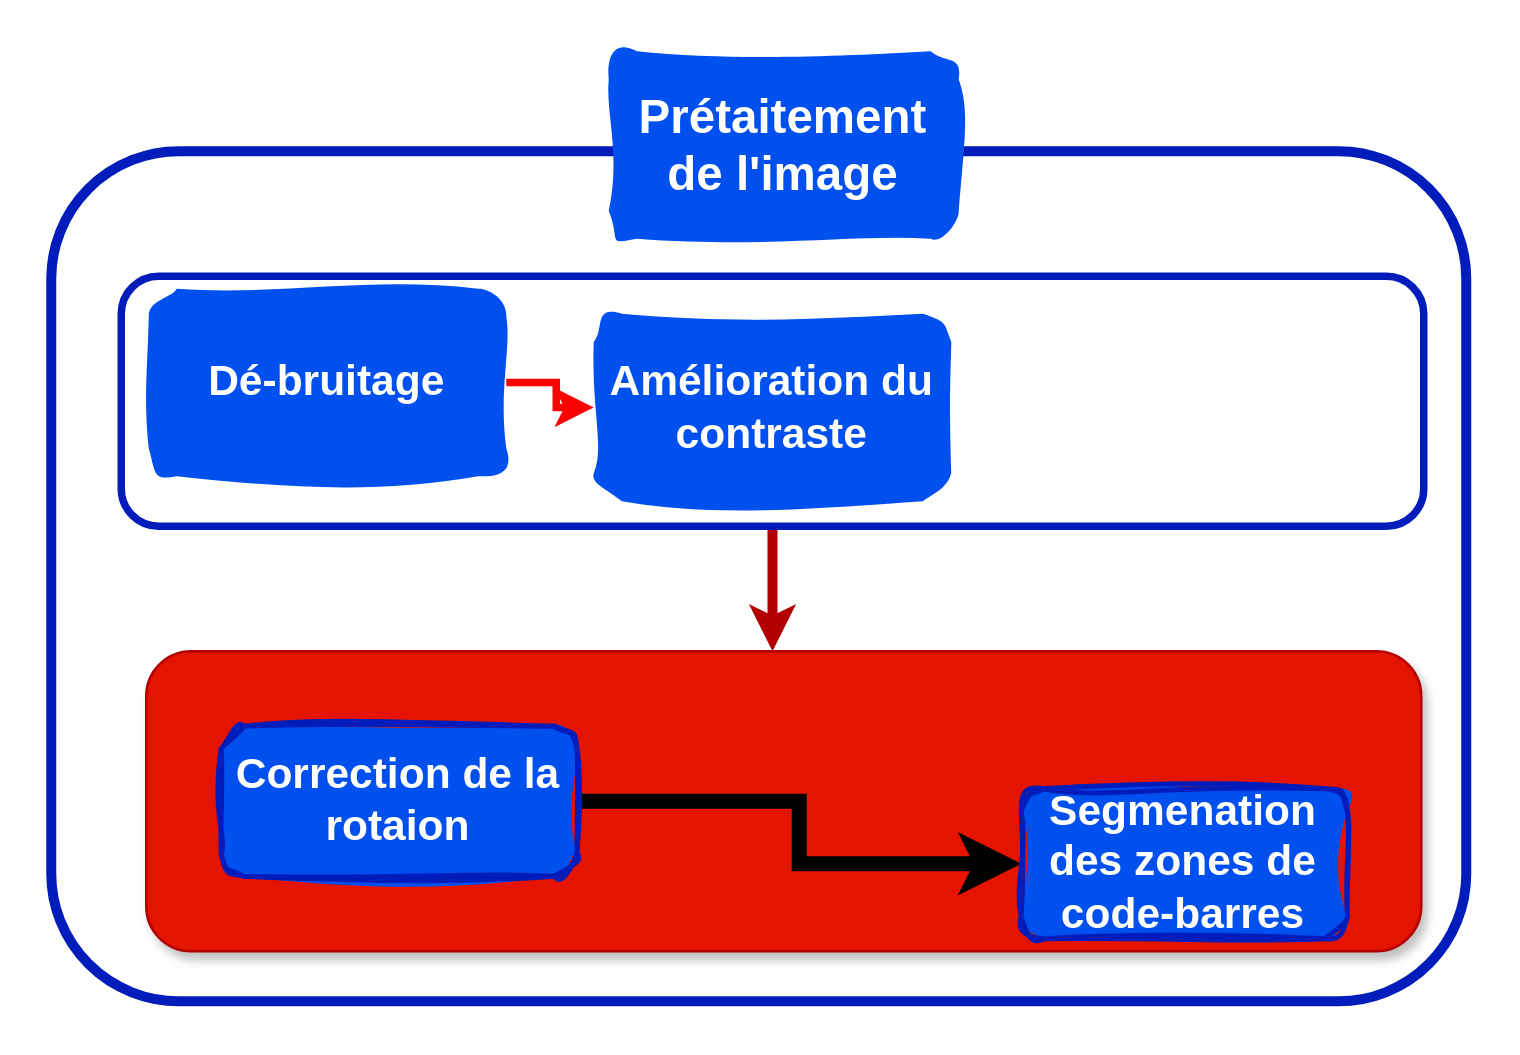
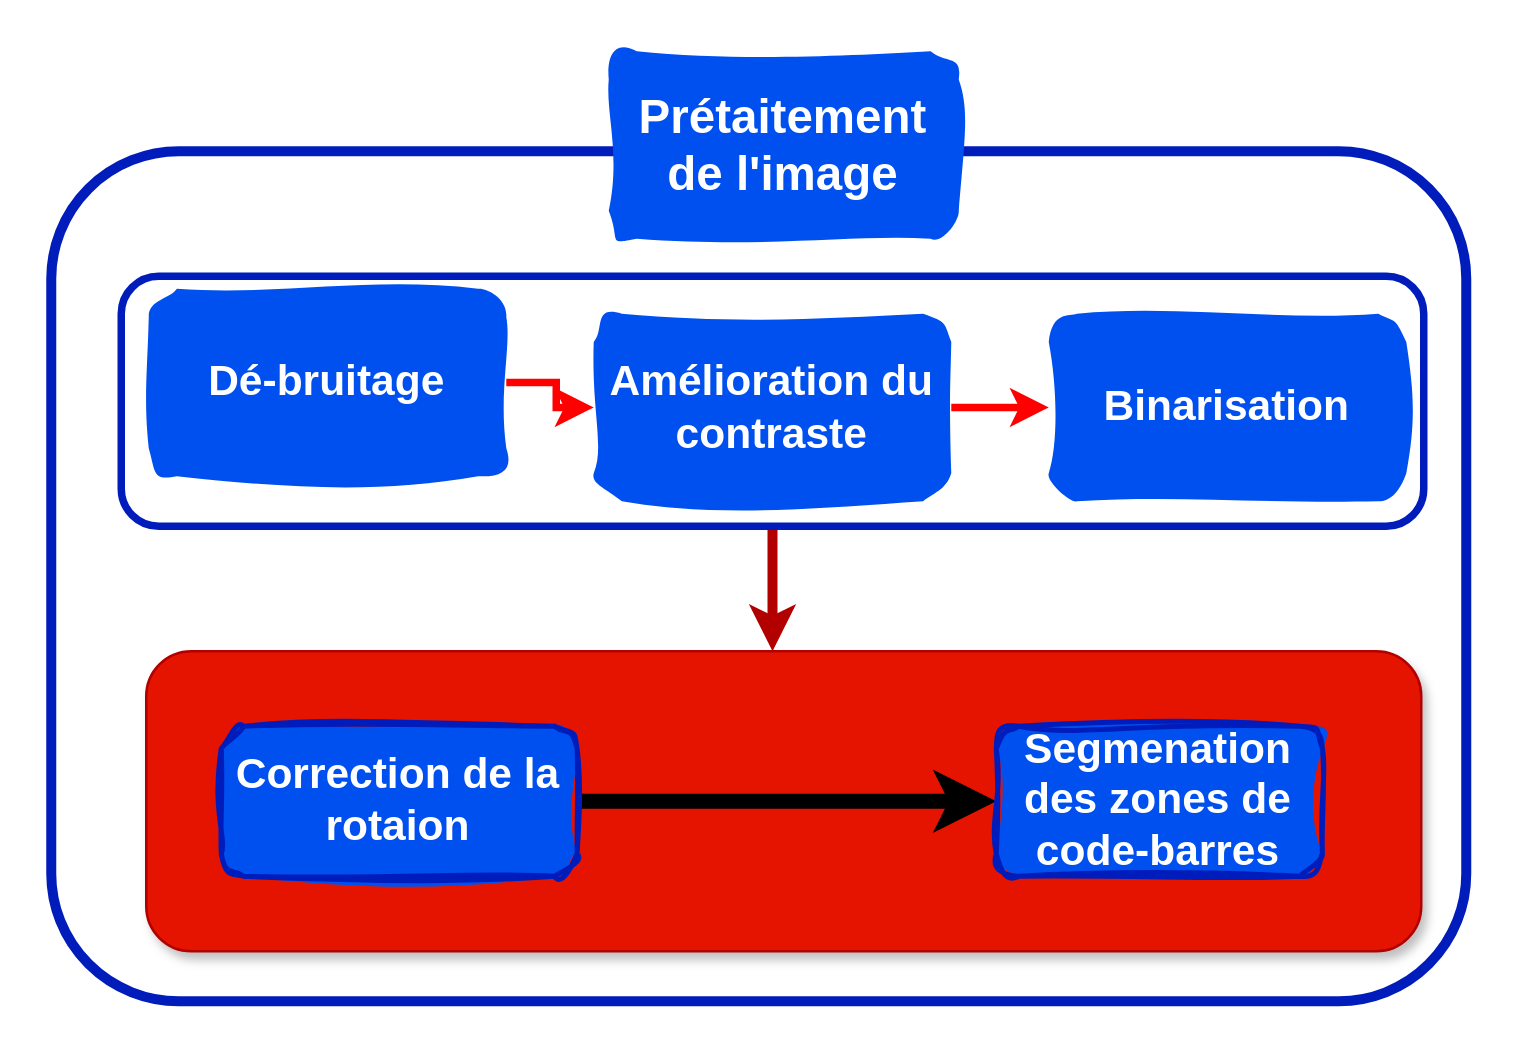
edge "Amélioration du contraste" -> "Binarisation": added
node "Binarisation": added
node "Segmenation des zones de code-barres": moved (1184, 864) -> (1159, 801)
